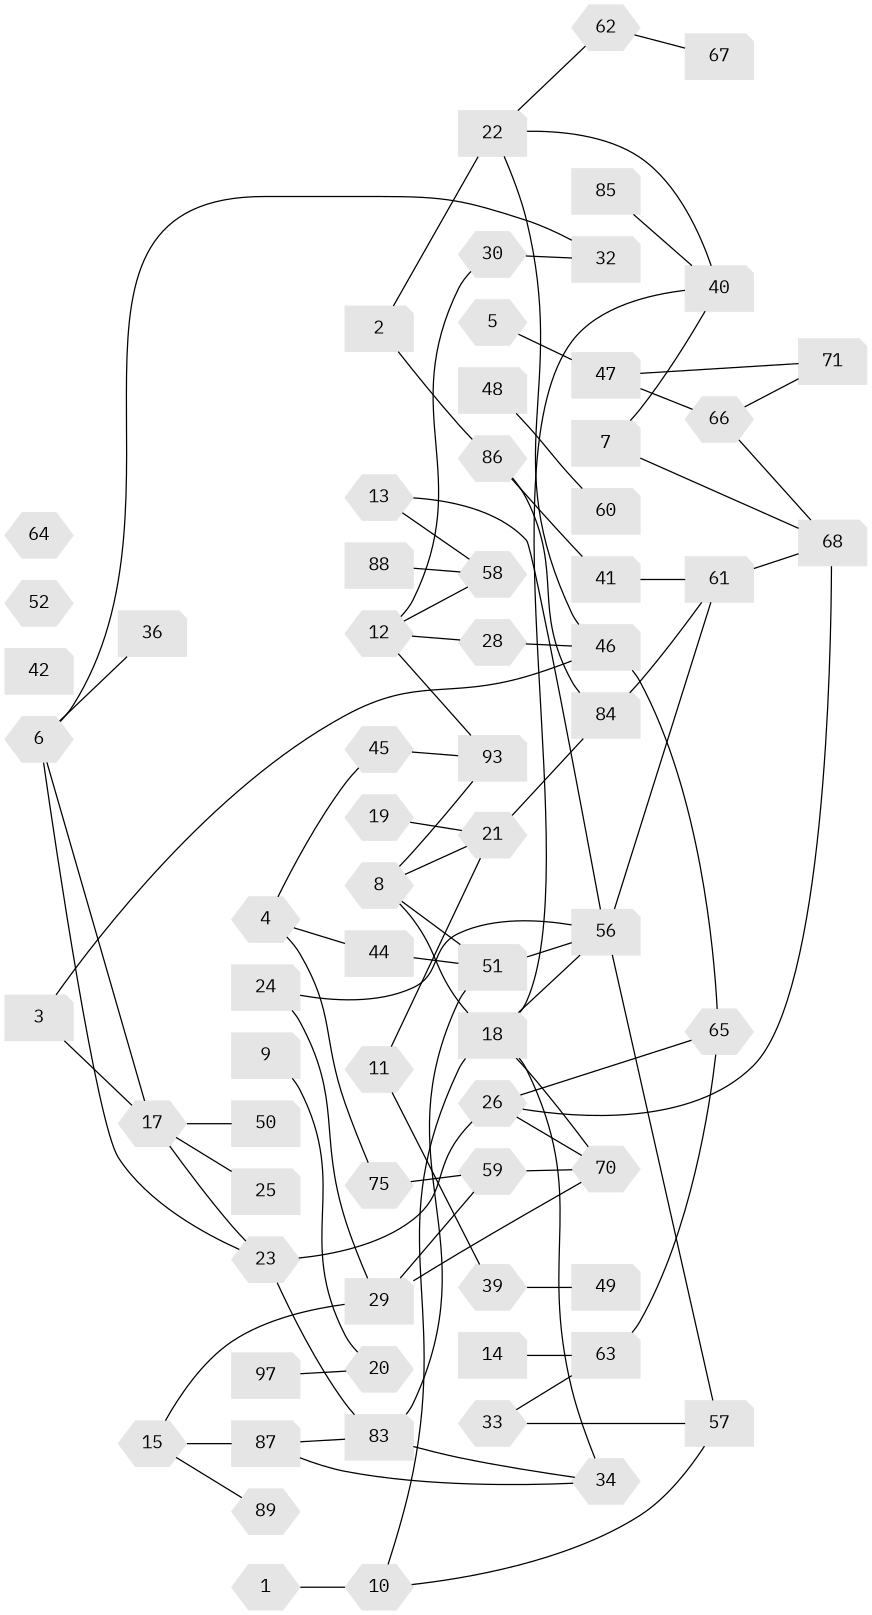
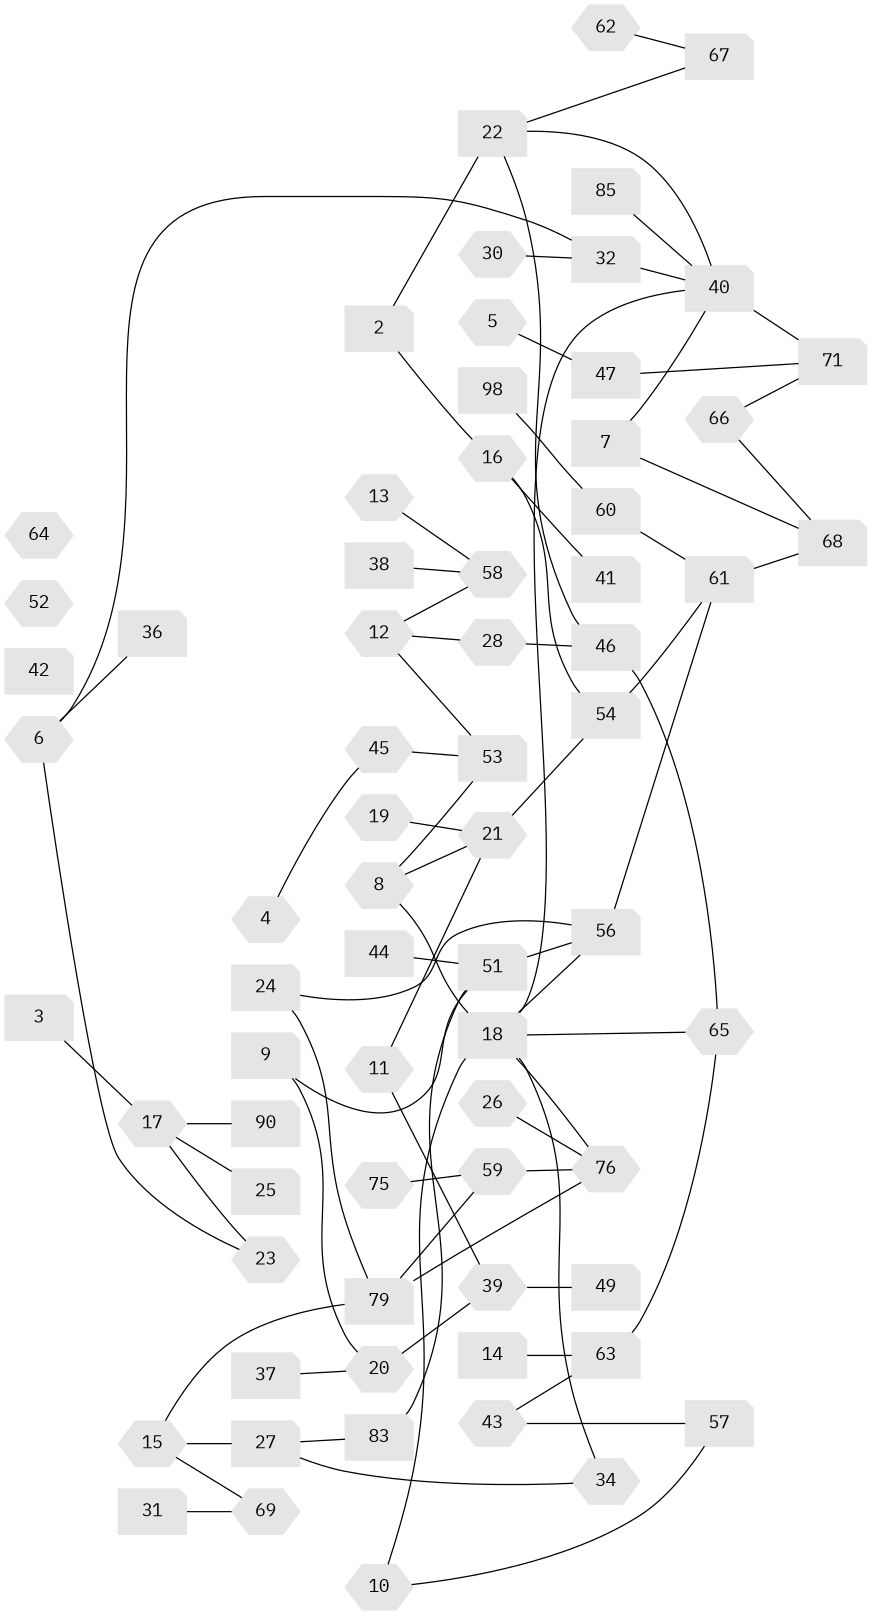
edge "62" -- "22": now "67" -- "22"
edge "32" -- "40": added
edge "40" -- "71": added
node "48": label "48" -> "98"
edge "47" -- "66": removed
edge "30" -- "12": removed
node "86": label "86" -> "16"
node "88": label "88" -> "38"
edge "41" -- "61": now "60" -- "61"
edge "13" -- "56": removed
node "84": label "84" -> "54"
node "93": label "93" -> "53"
edge "46" -- "3": removed
edge "6" -- "17": removed
edge "8" -- "51": now "9" -- "51"
edge "4" -- "44": removed
edge "68" -- "26": removed
edge "4" -- "75": removed
edge "65" -- "26": now "65" -- "18"
node "50": label "50" -> "90"
node "70": label "70" -> "76"
edge "56" -- "57": removed
edge "26" -- "23": removed
node "29": label "29" -> "79"
edge "39" -- "20": added
edge "23" -- "83": removed
node "97": label "97" -> "37"
node "33": label "33" -> "43"
node "87": label "87" -> "27"
edge "83" -- "34": removed
node "31": added
node "89": label "89" -> "69"
node "1": removed
